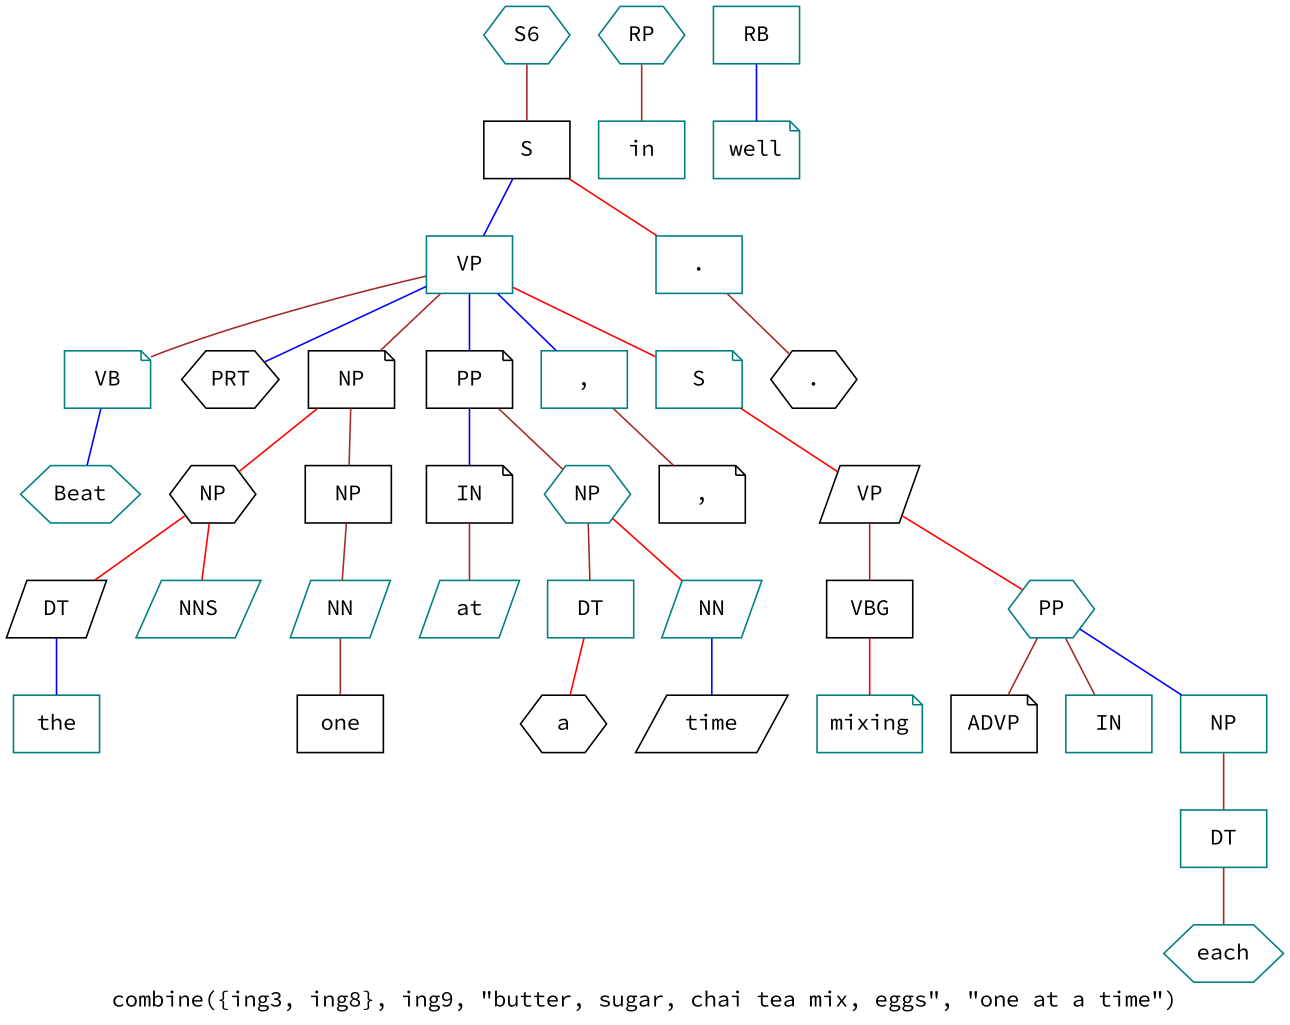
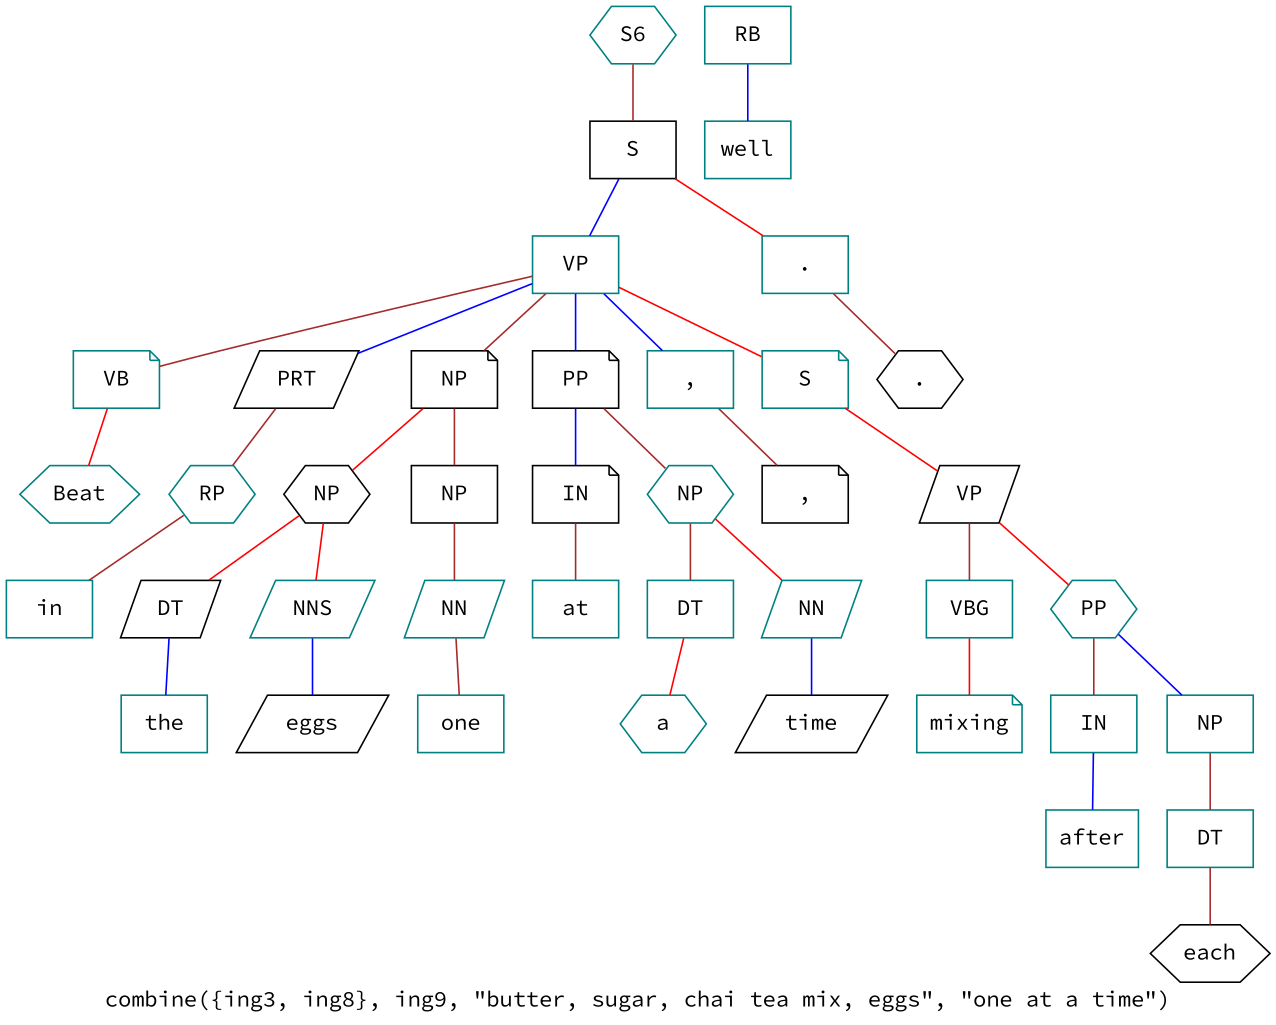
node "well": shape note -> box
node "PRT": shape hexagon -> parallelogram
edge "VB" -- "Beat": color blue -> red
edge "PRT" -- "RP": added
node "at": shape parallelogram -> box
node "VBG": color black -> teal
node "eggs": added
node "one": color black -> teal
node "a": color black -> teal
node "ADVP": removed
node "after": added
node "each": color teal -> black
